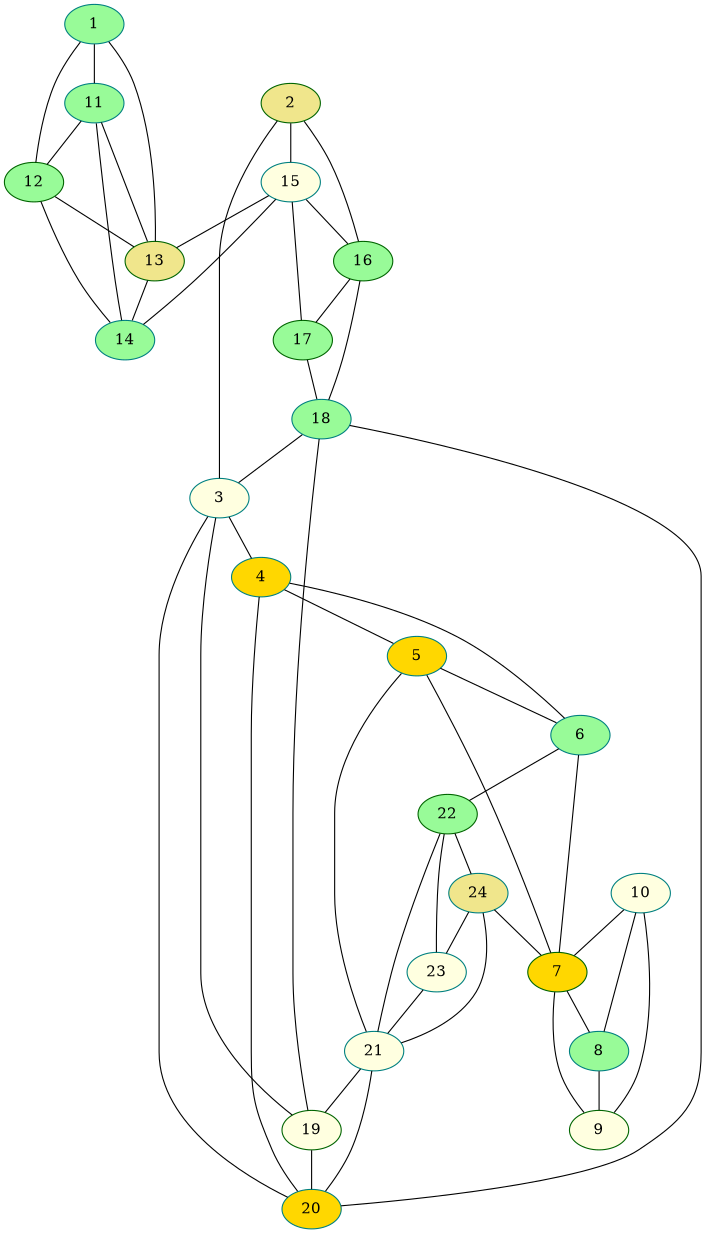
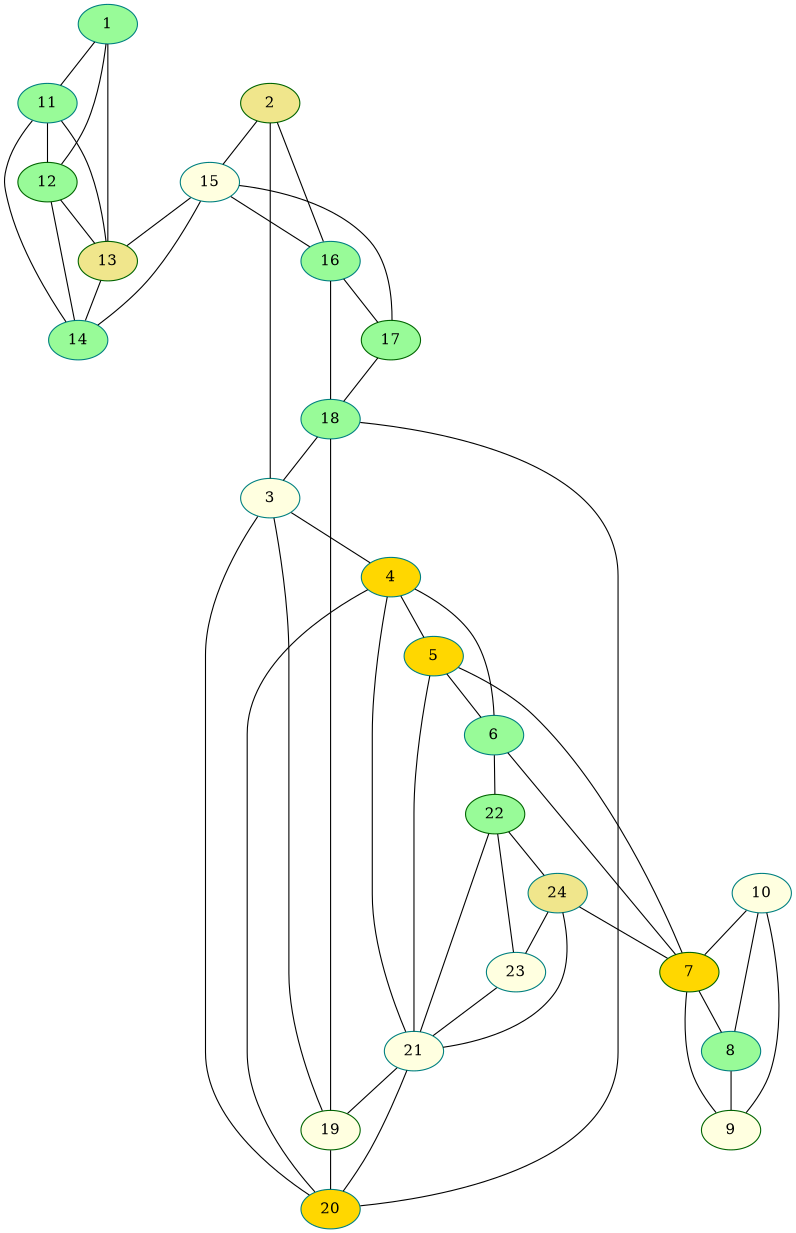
node "16": color darkgreen -> teal
edge "4" -- "21": added
